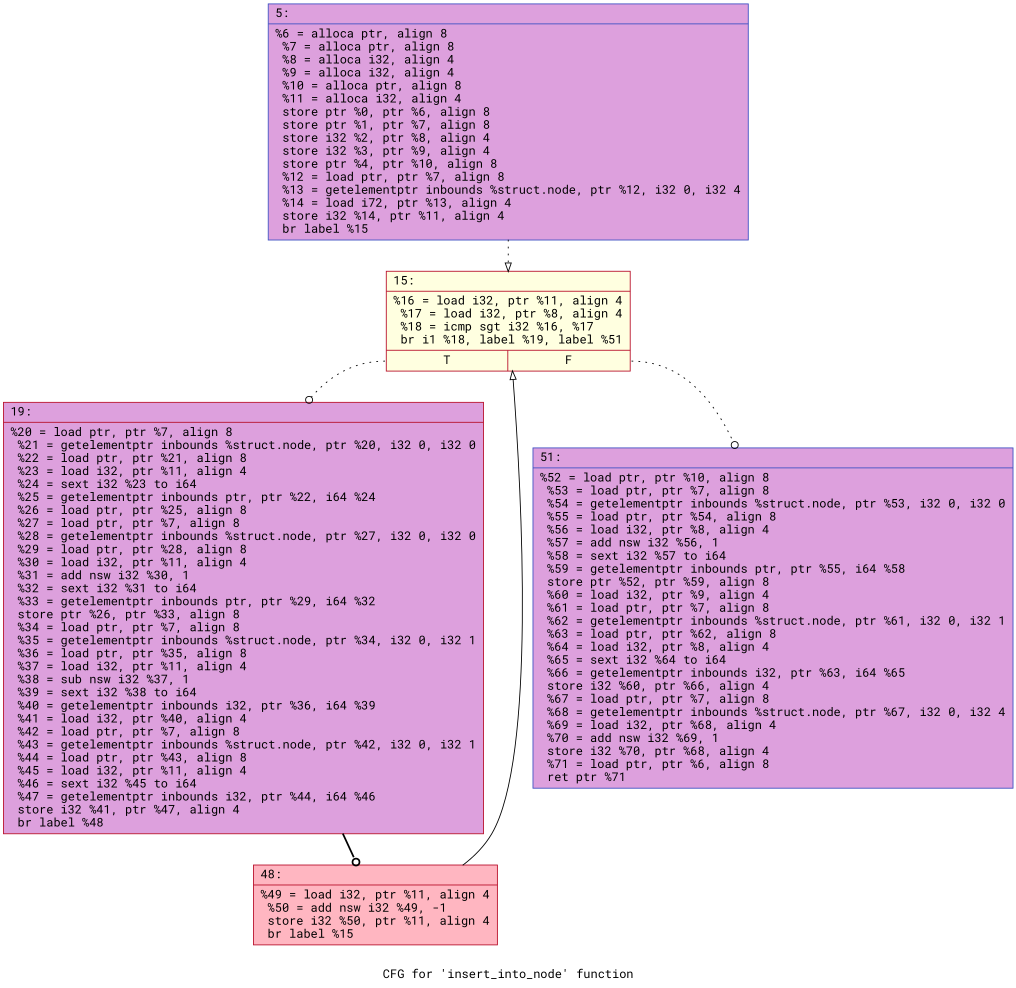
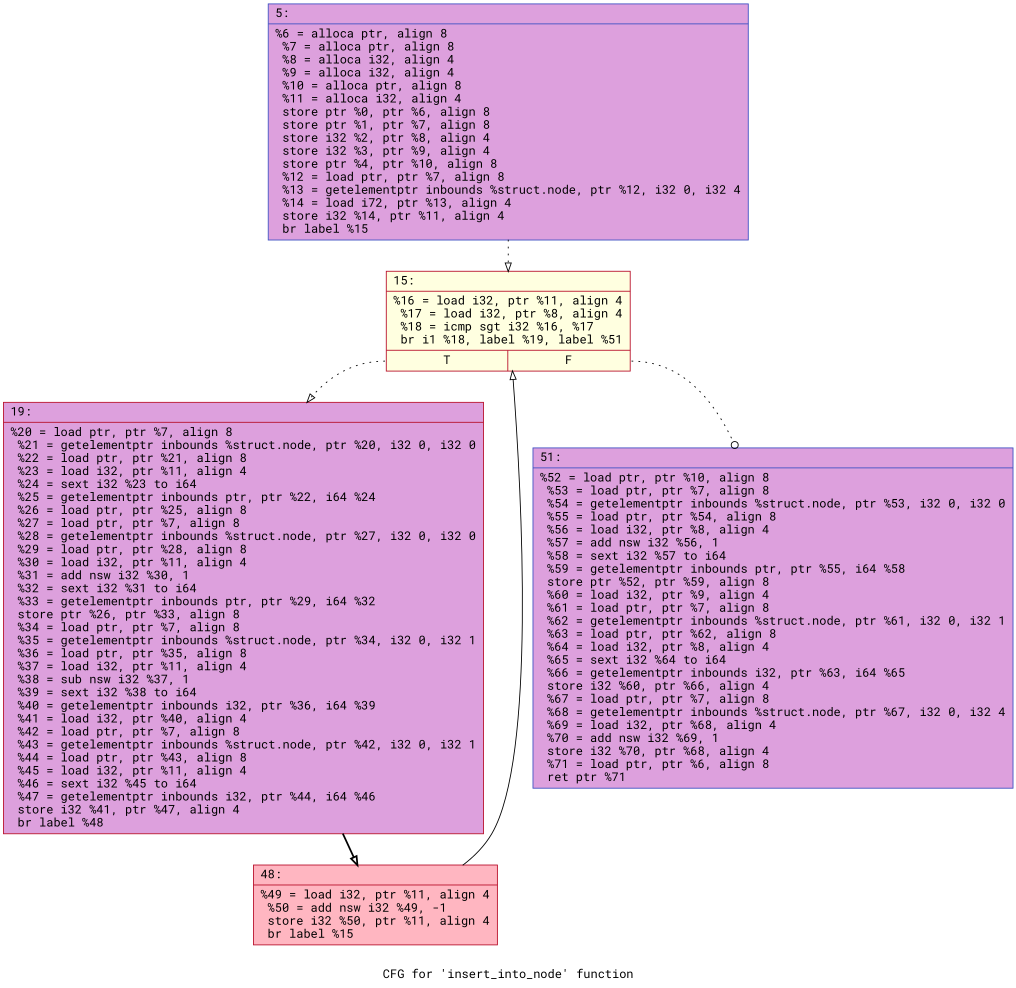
edge "15:" -> "19:": arrowhead odot -> onormal
edge "19:" -> "48:": arrowhead odot -> onormal
